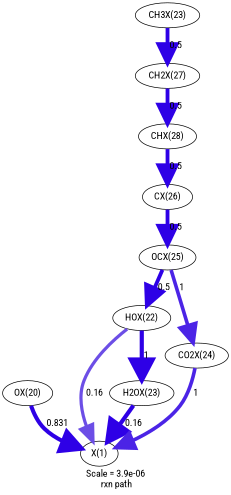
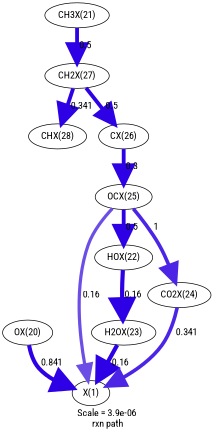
node "CH3X(23)": label "CH3X(23)" -> "CH3X(21)"
edge "CH2X(27)" -> "CHX(28)": label " 0.5" -> " 0.341"
edge "CHX(28)" -> "CX(26)": now "CH2X(27)" -> "CX(26)"
edge "CX(26)" -> "OCX(25)": label " 0.5" -> " 0.3"
edge "HOX(22)" -> "H2OX(23)": label " 1" -> " 0.16"
edge "HOX(22)" -> "X(1)": now "OCX(25)" -> "X(1)"
edge "CO2X(24)" -> "X(1)": label " 1" -> " 0.341"
edge "OX(20)" -> "X(1)": label " 0.831" -> " 0.841"
